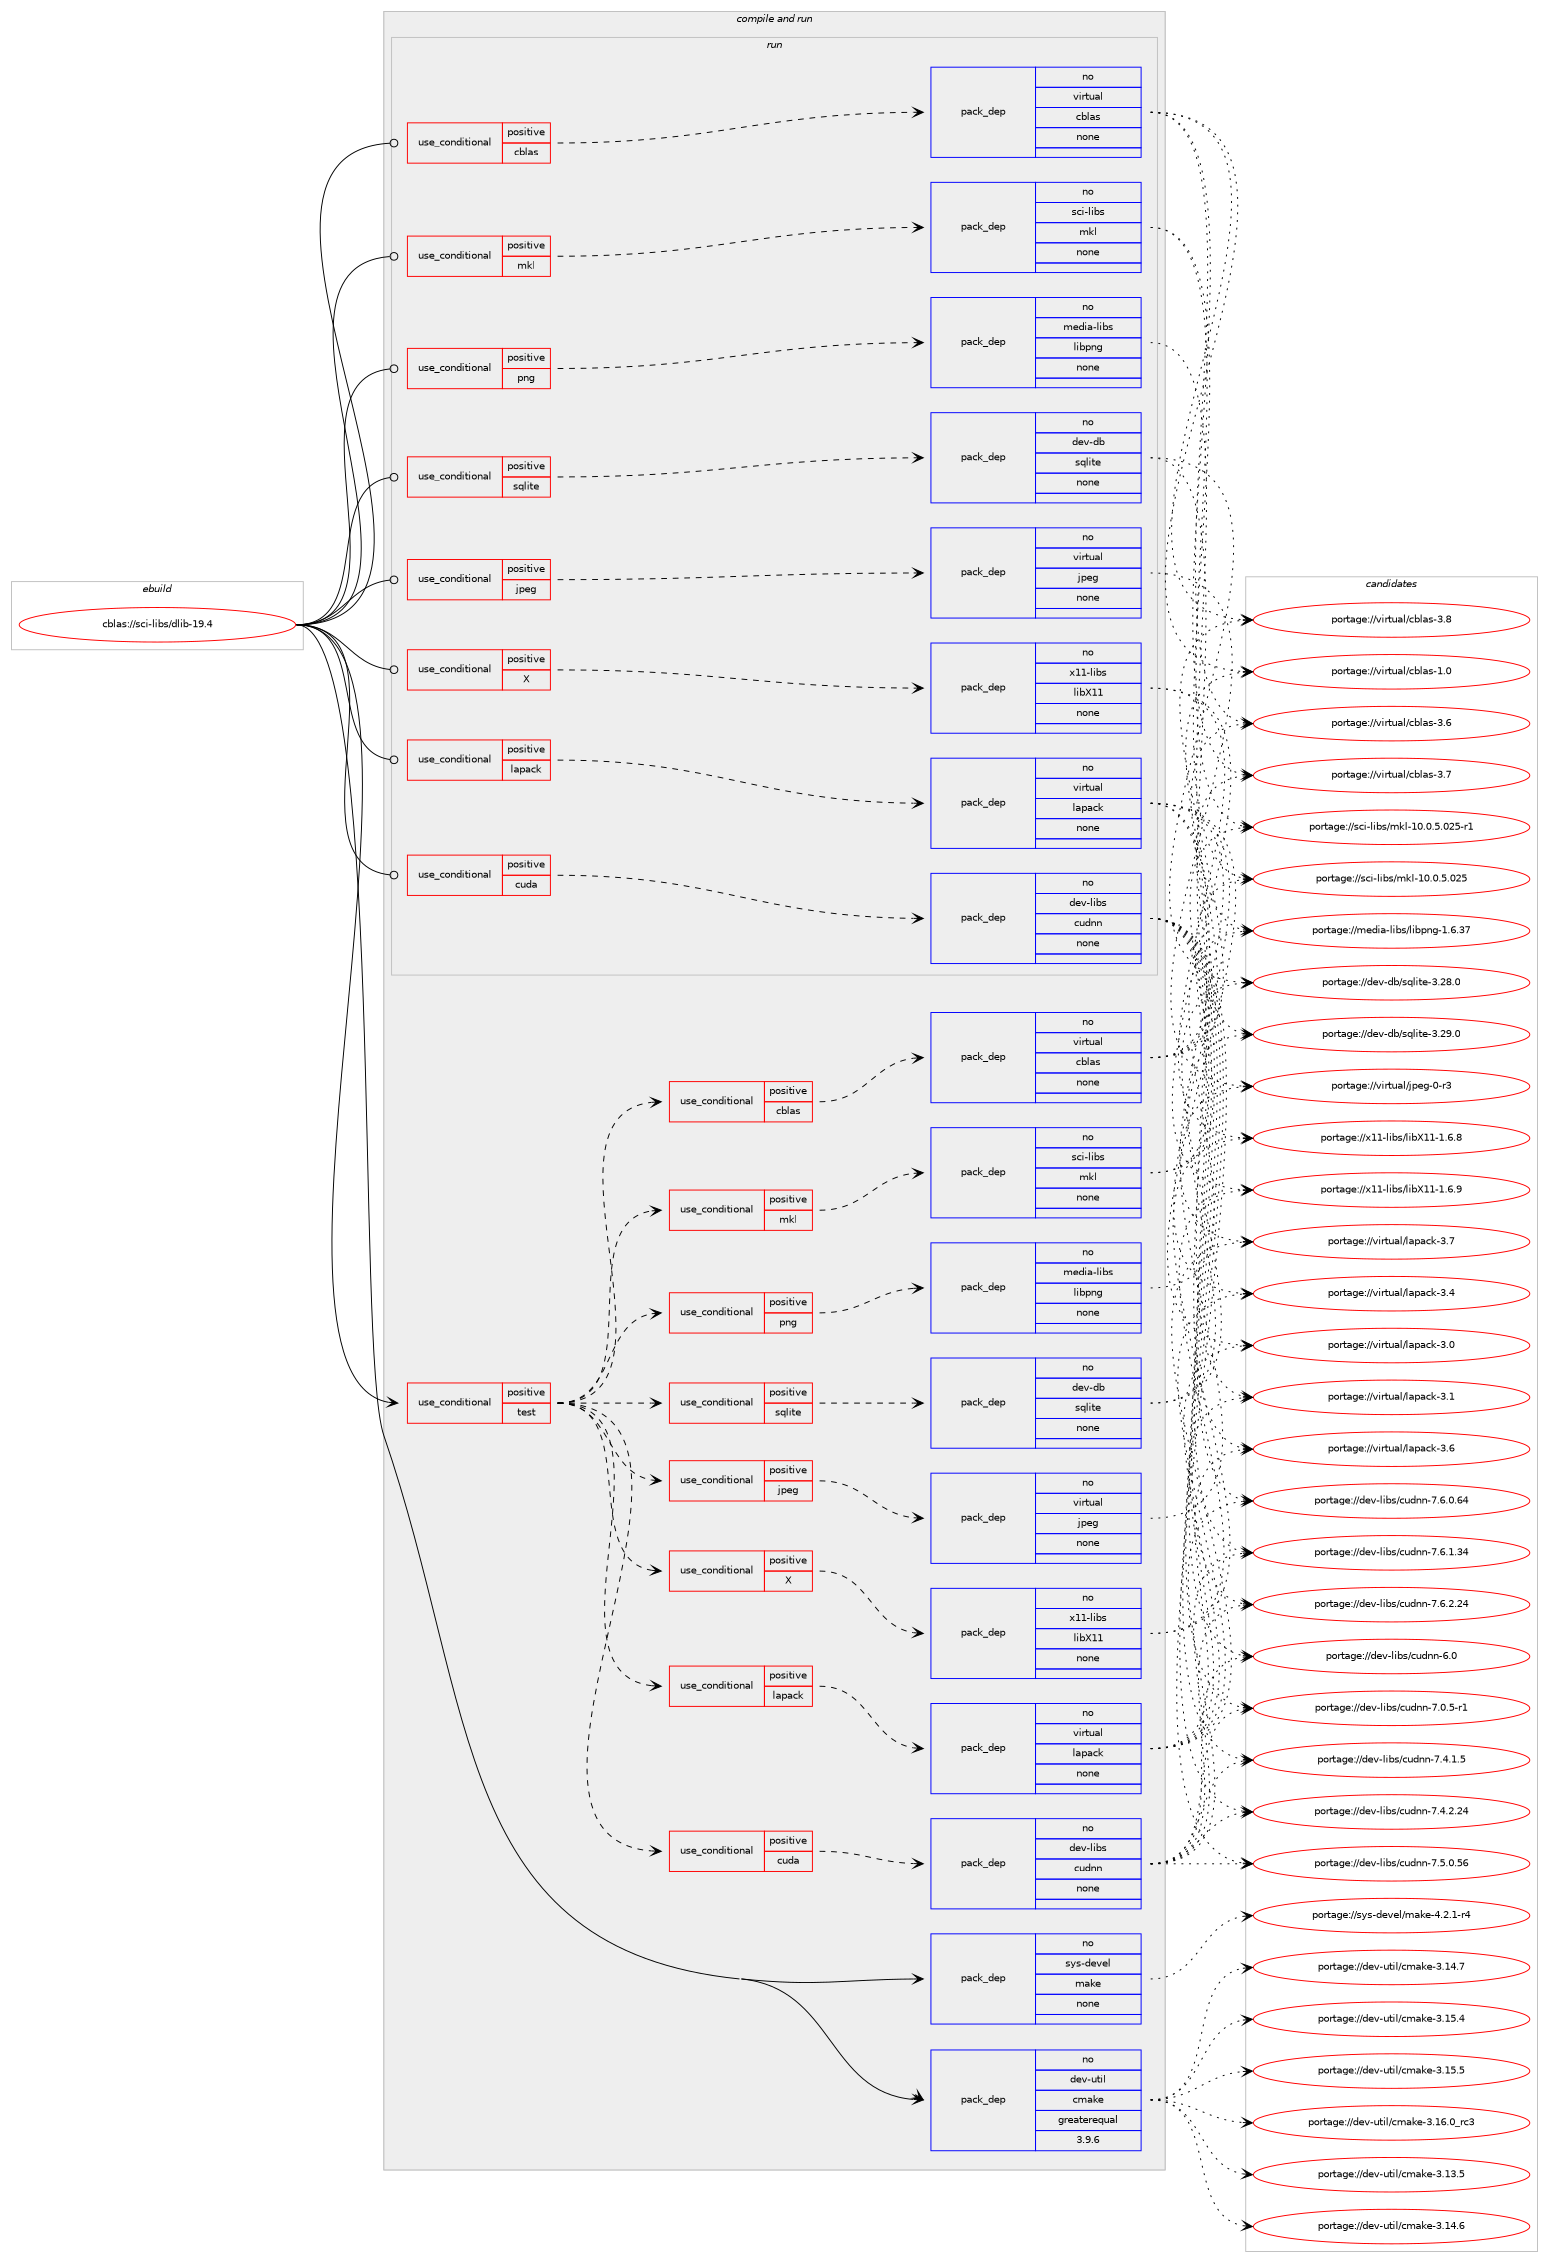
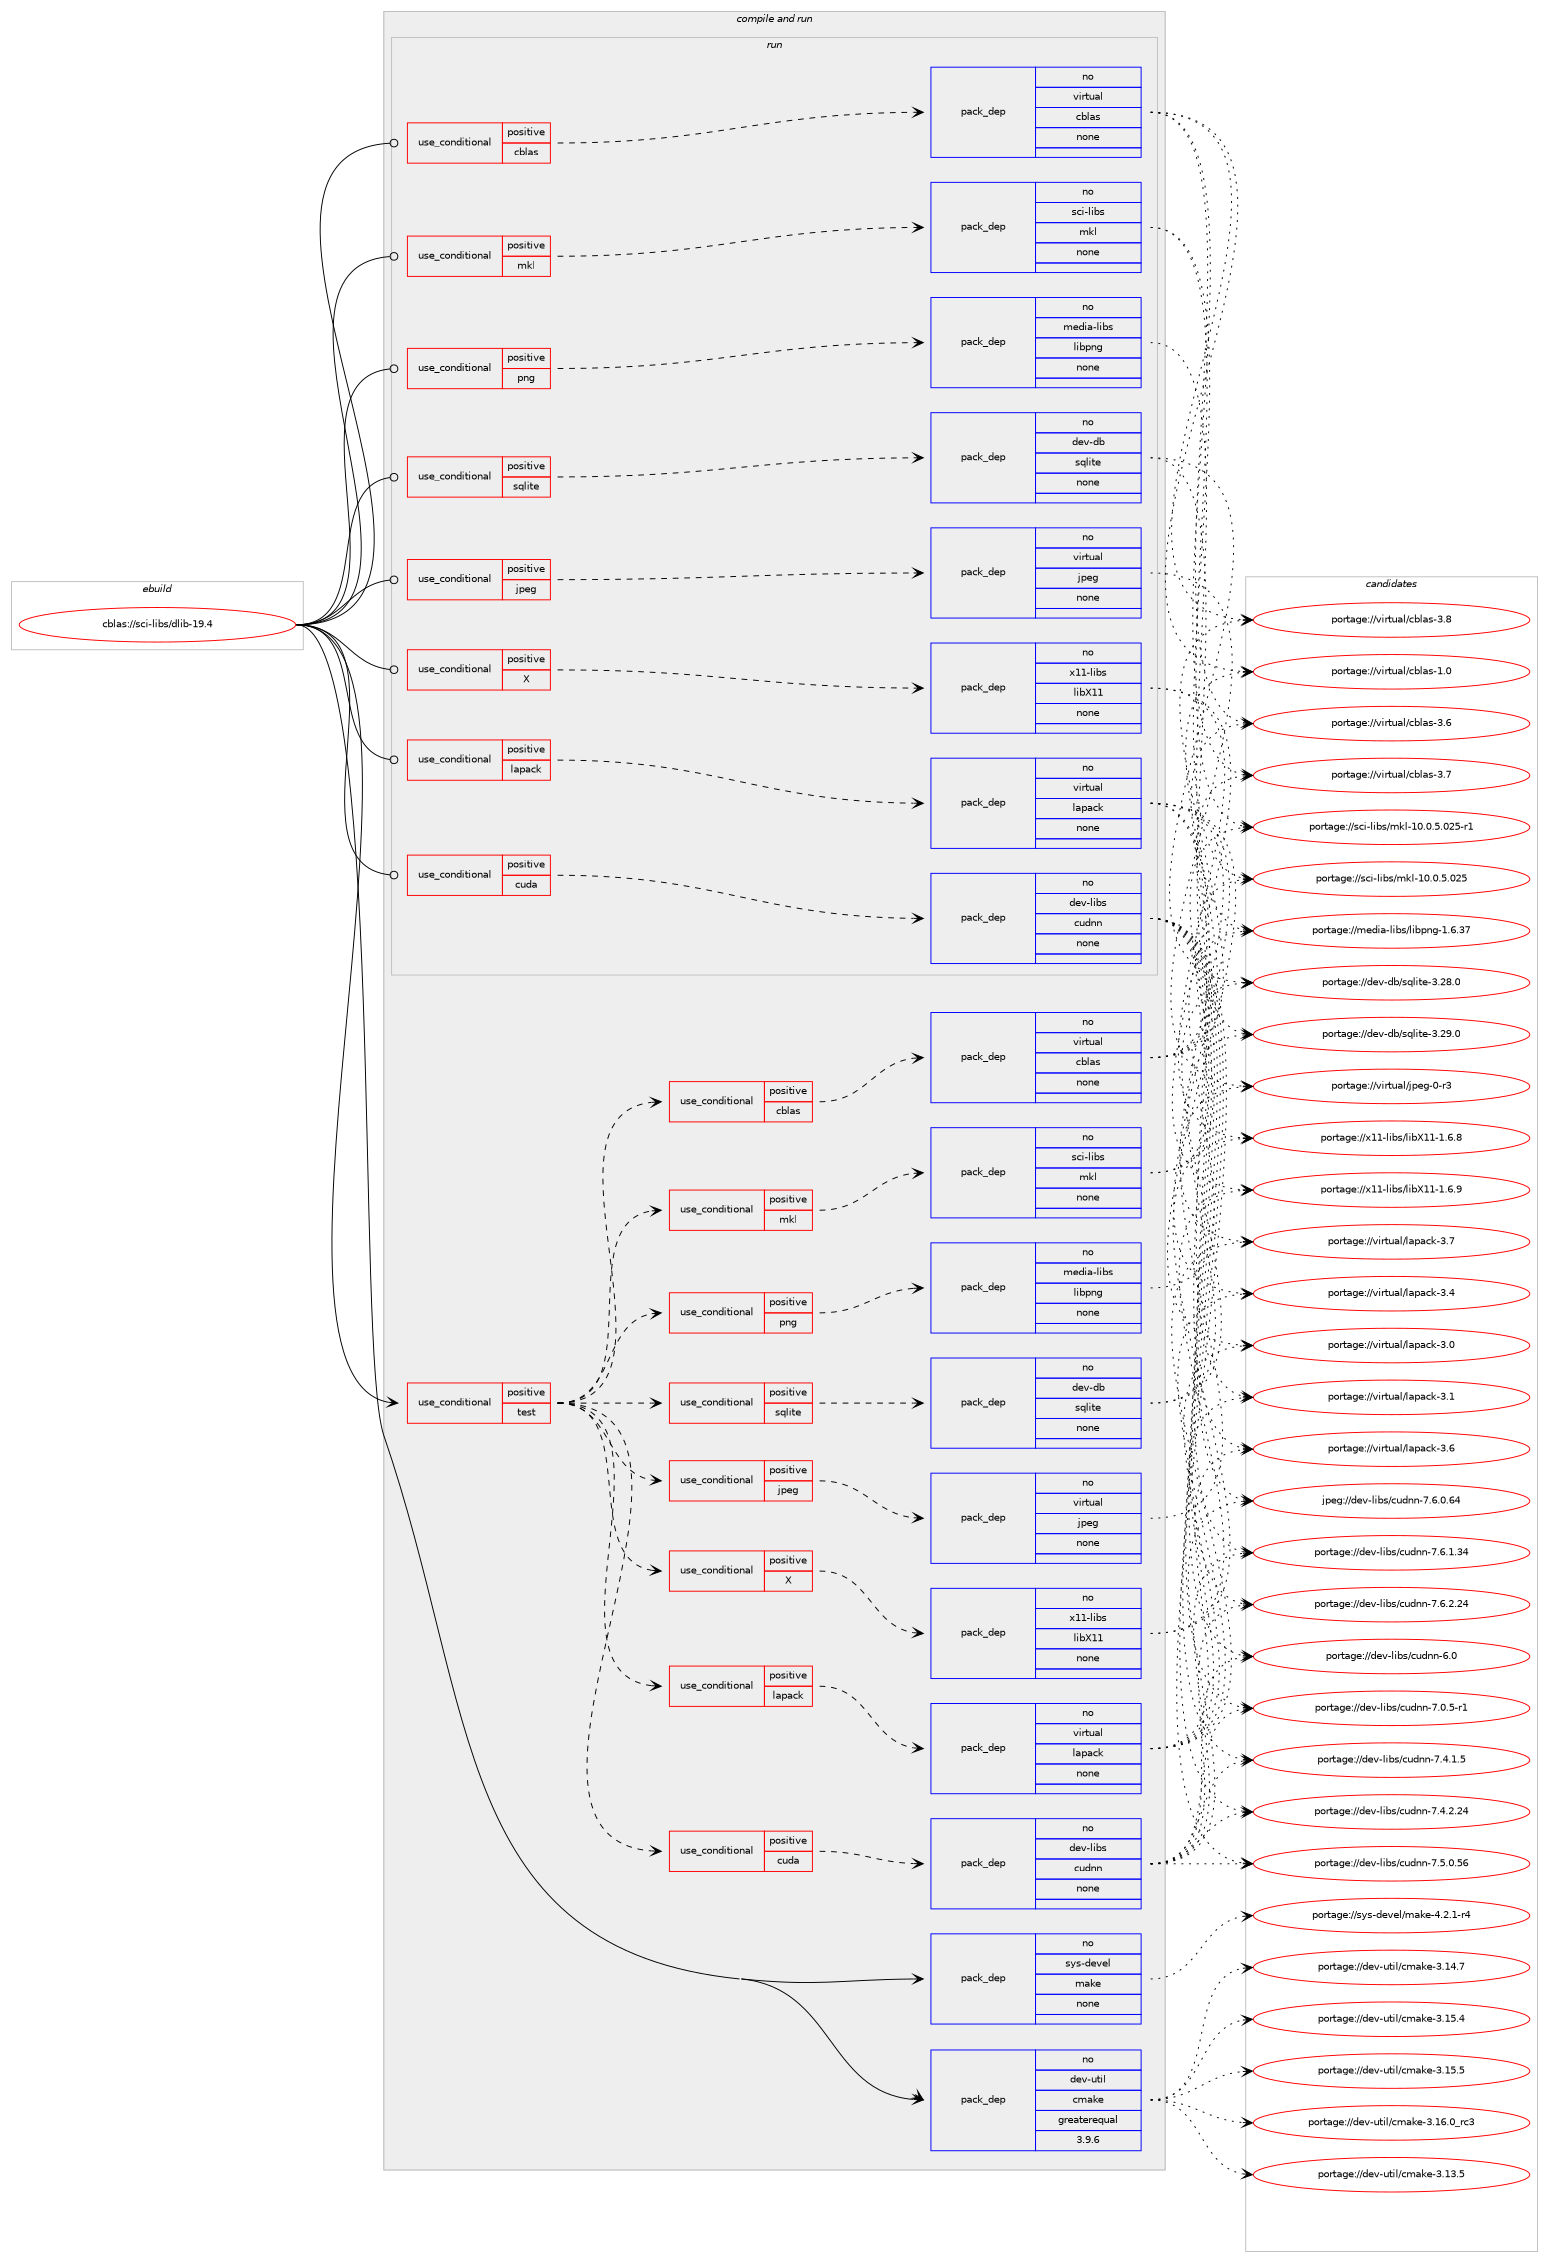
node "portage://dev-libs/cudnn-7.6.0.64": label "portage://dev-libs/cudnn-7.6.0.64" -> "jpeg://dev-libs/cudnn-7.6.0.64"
node "portage://dev-util/cmake-3.14.6": removed
